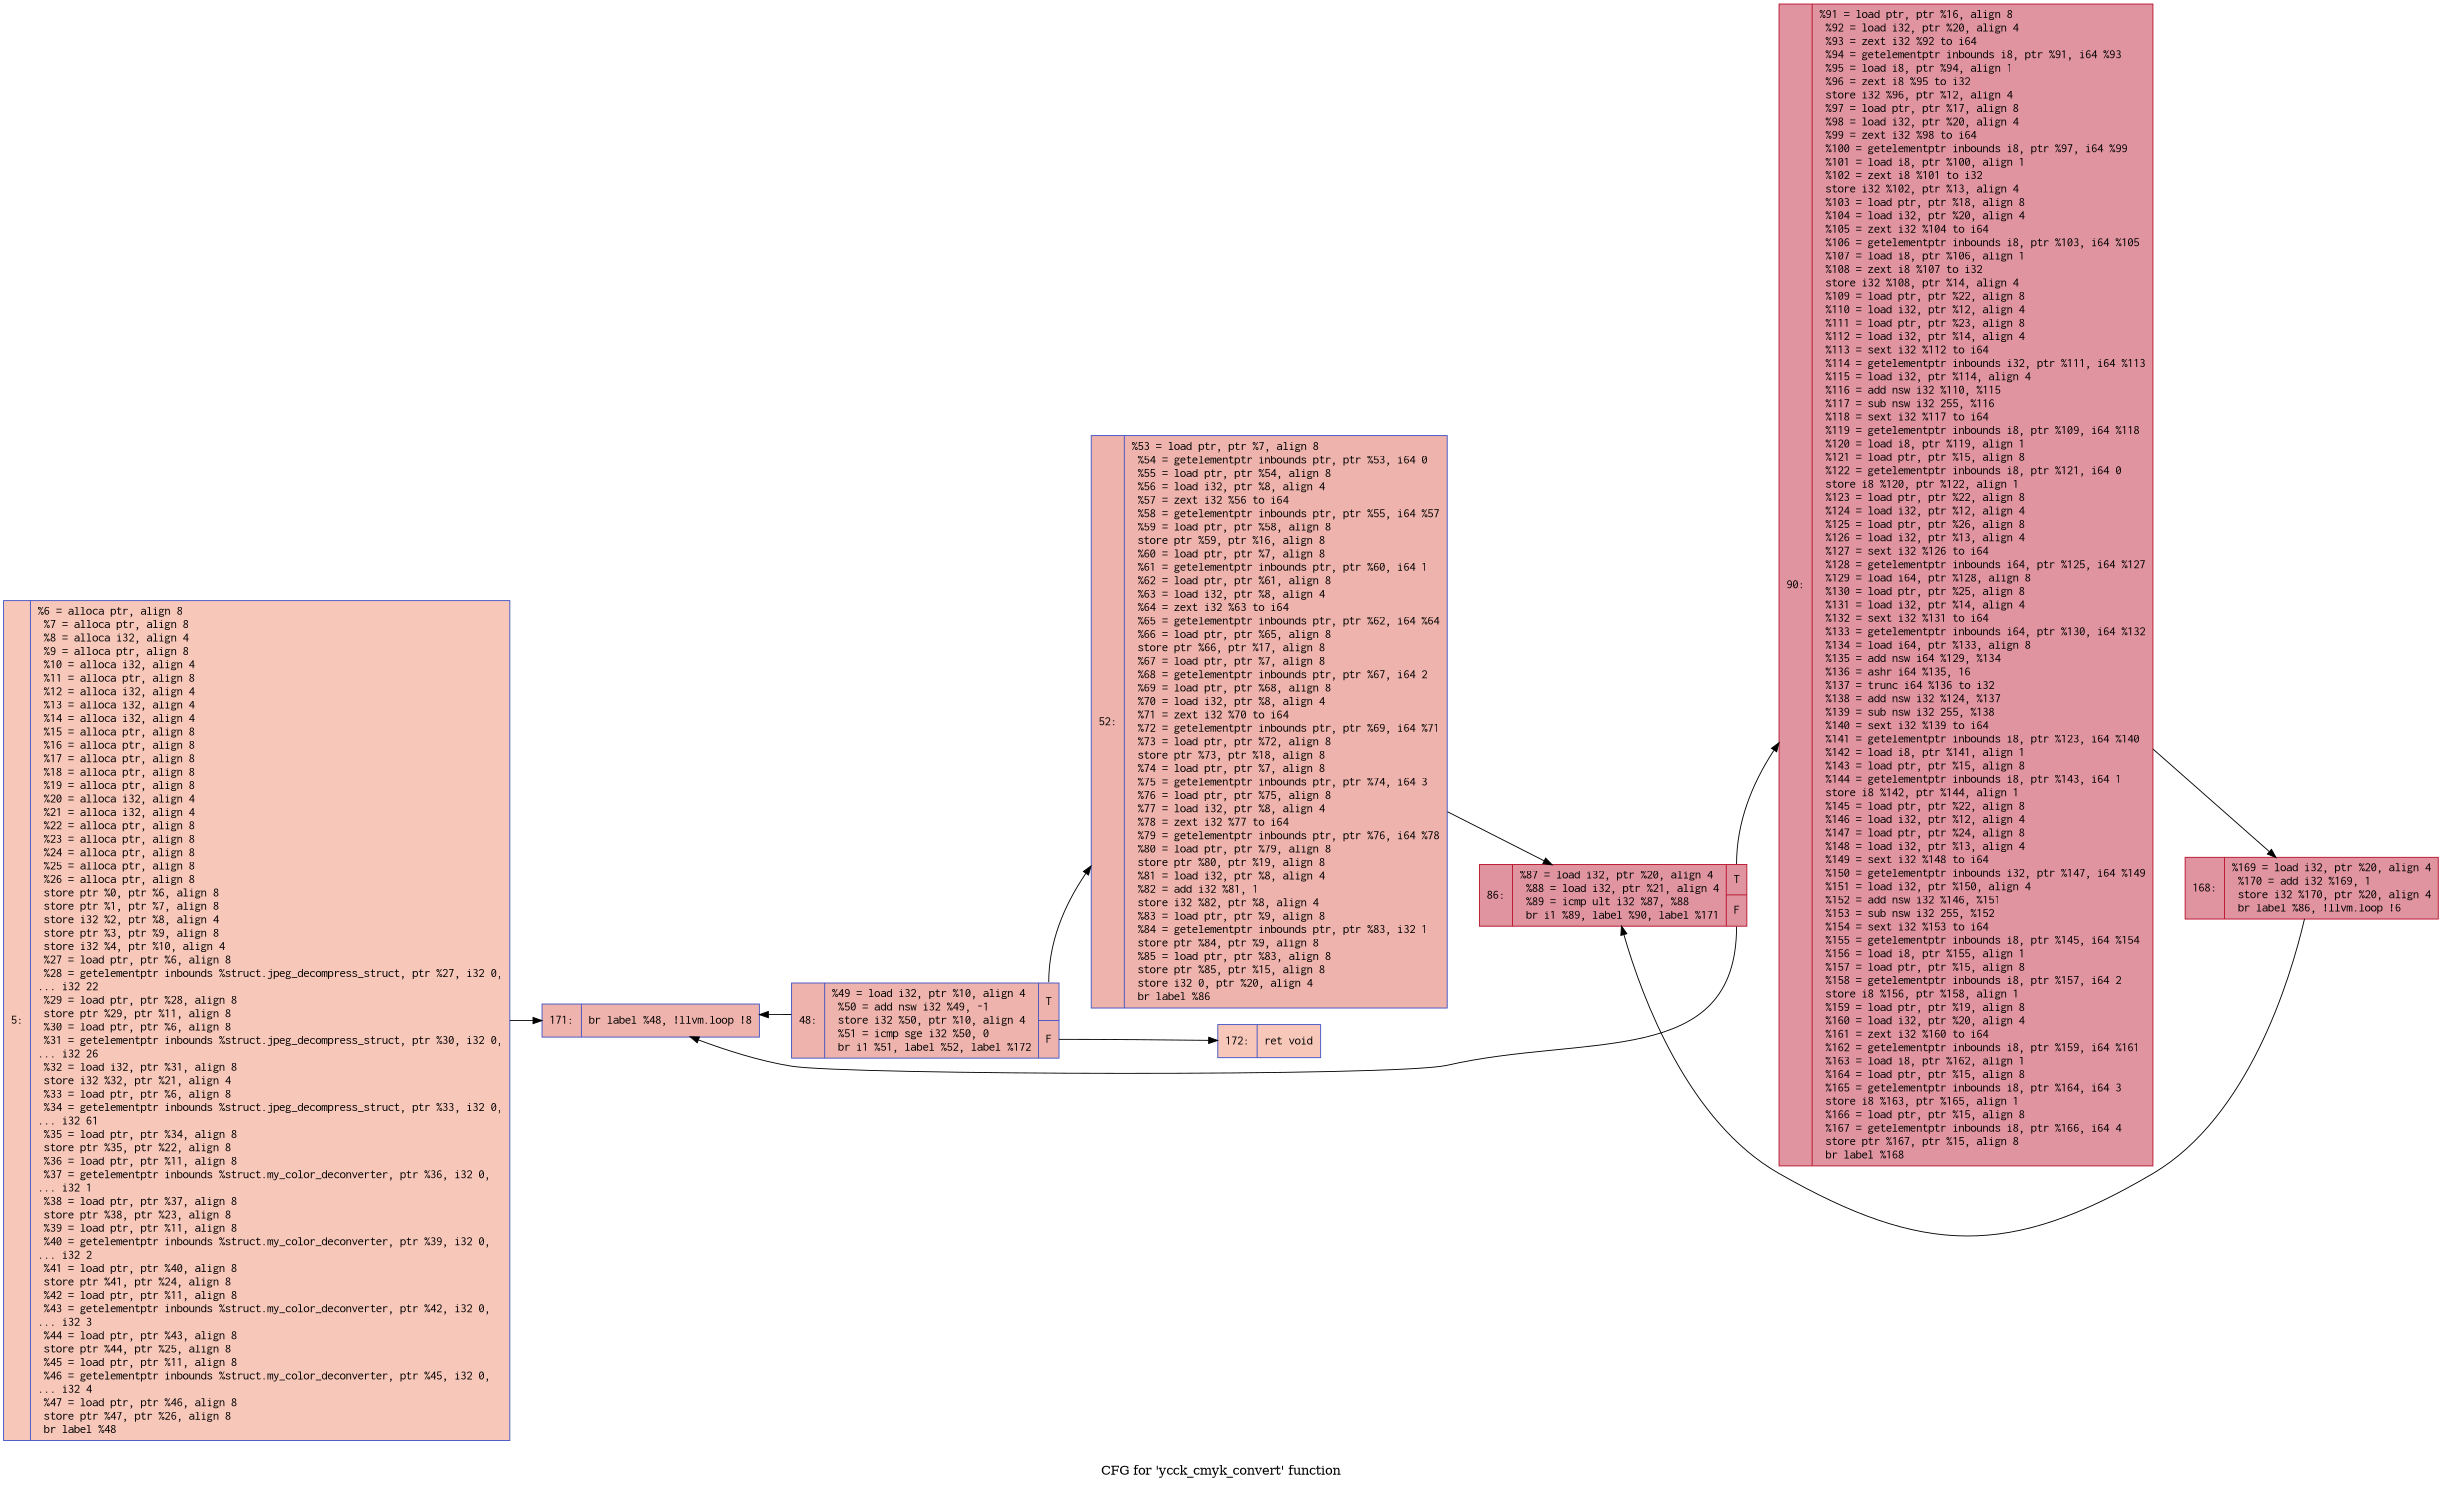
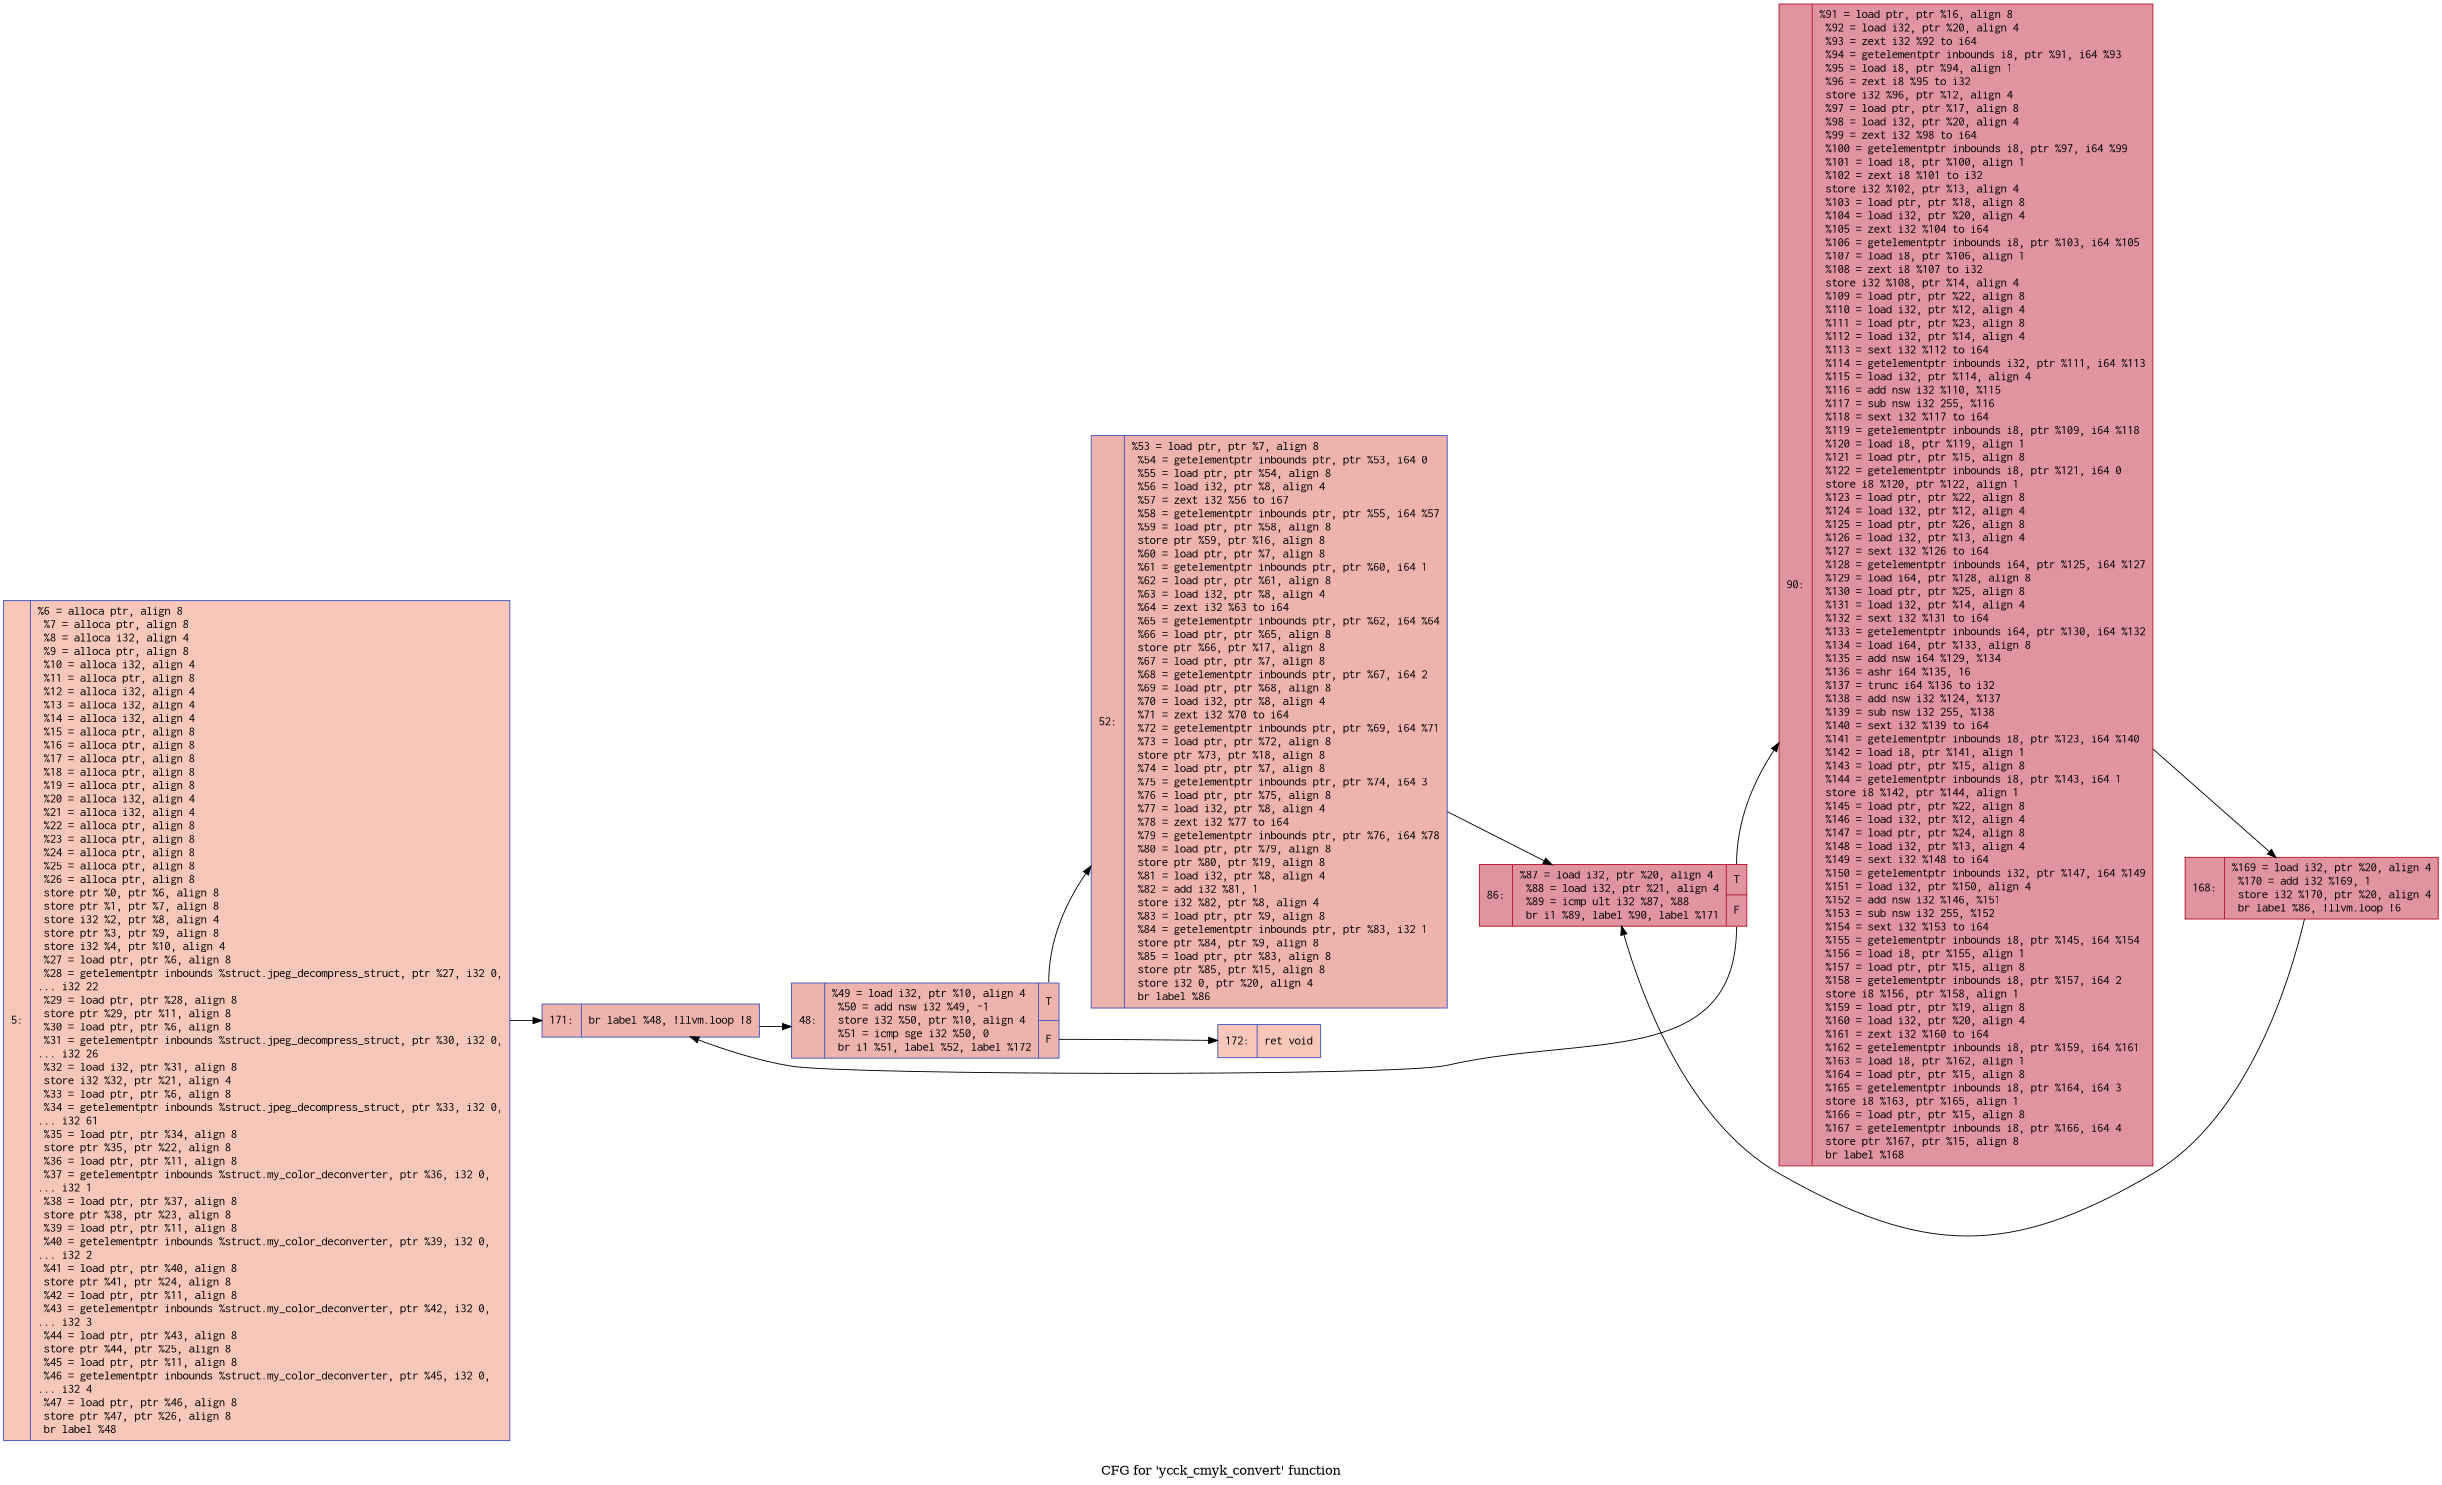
node "52:": text "%57 = zext i32 %56 to i64" -> "%57 = zext i32 %56 to i67"
edge "48:" -> "171:": reversed
